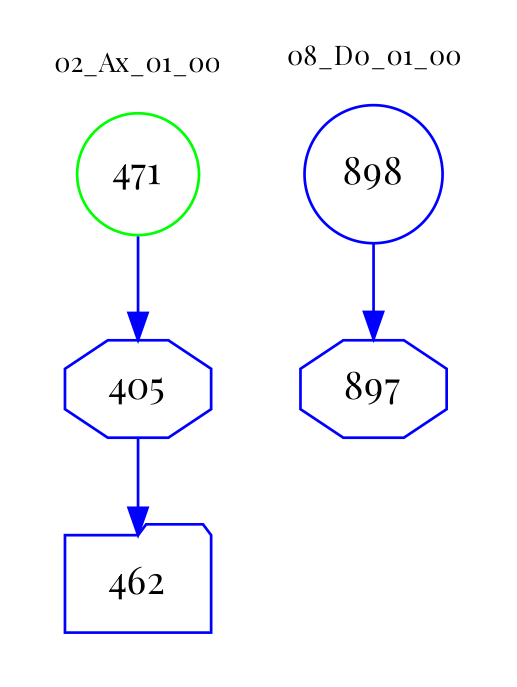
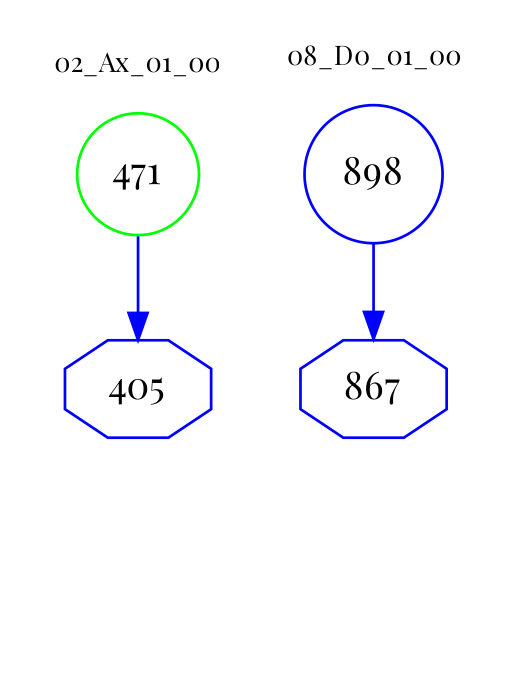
node "897": label "897" -> "867"
node "462": removed
